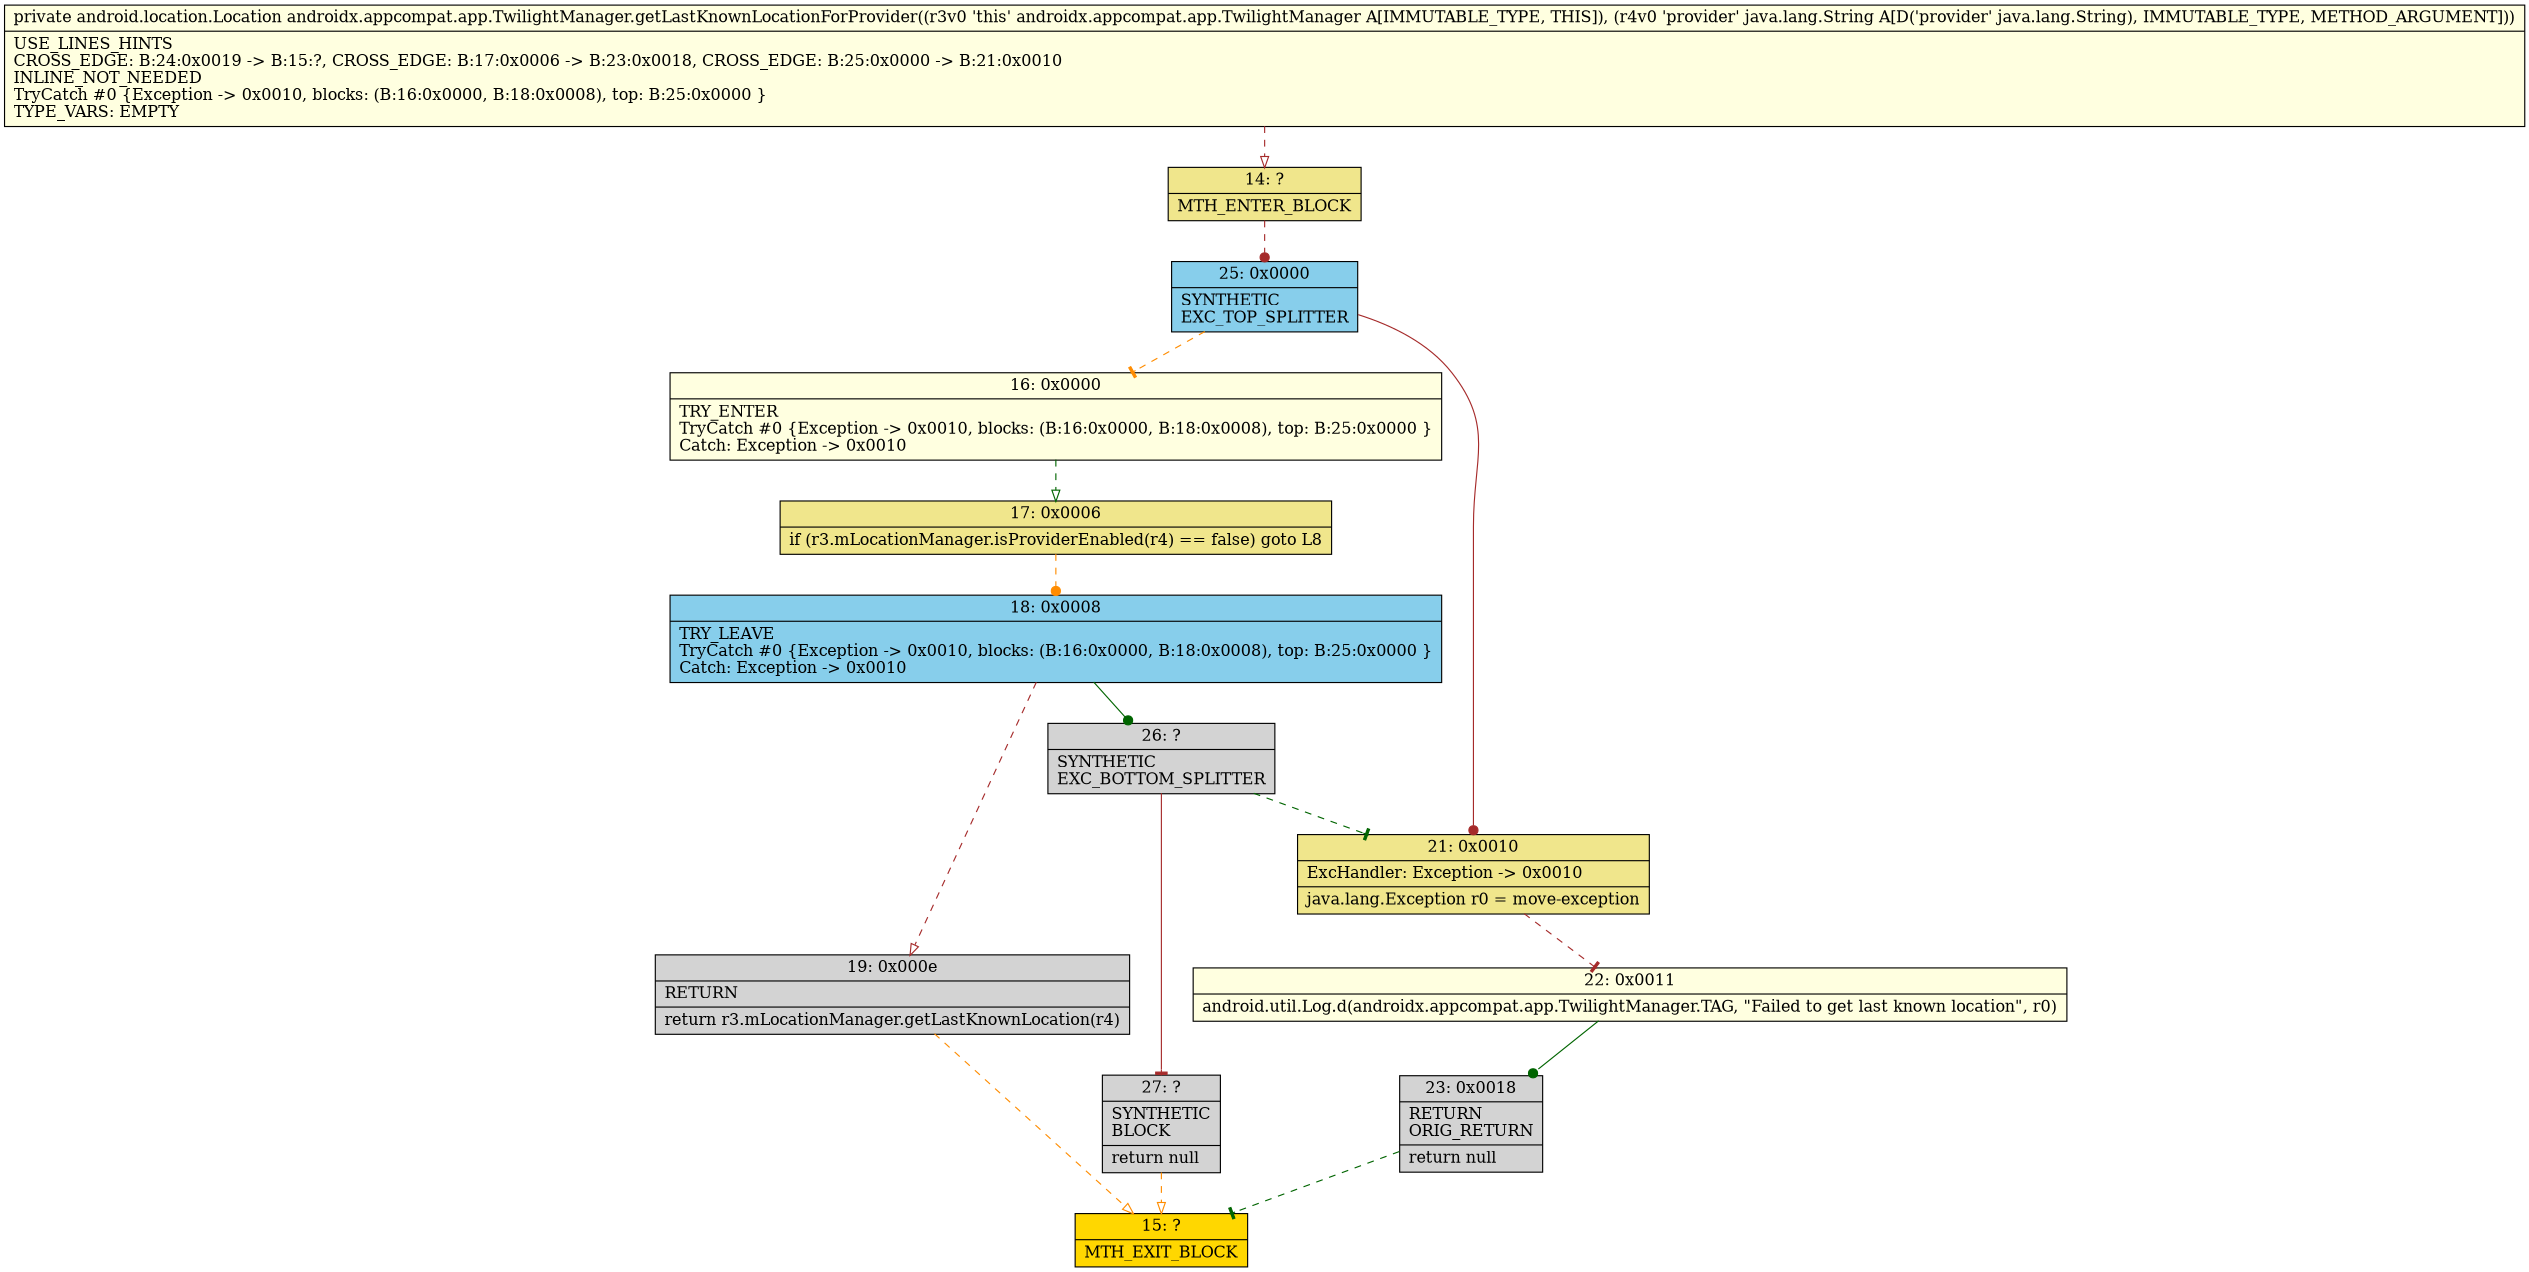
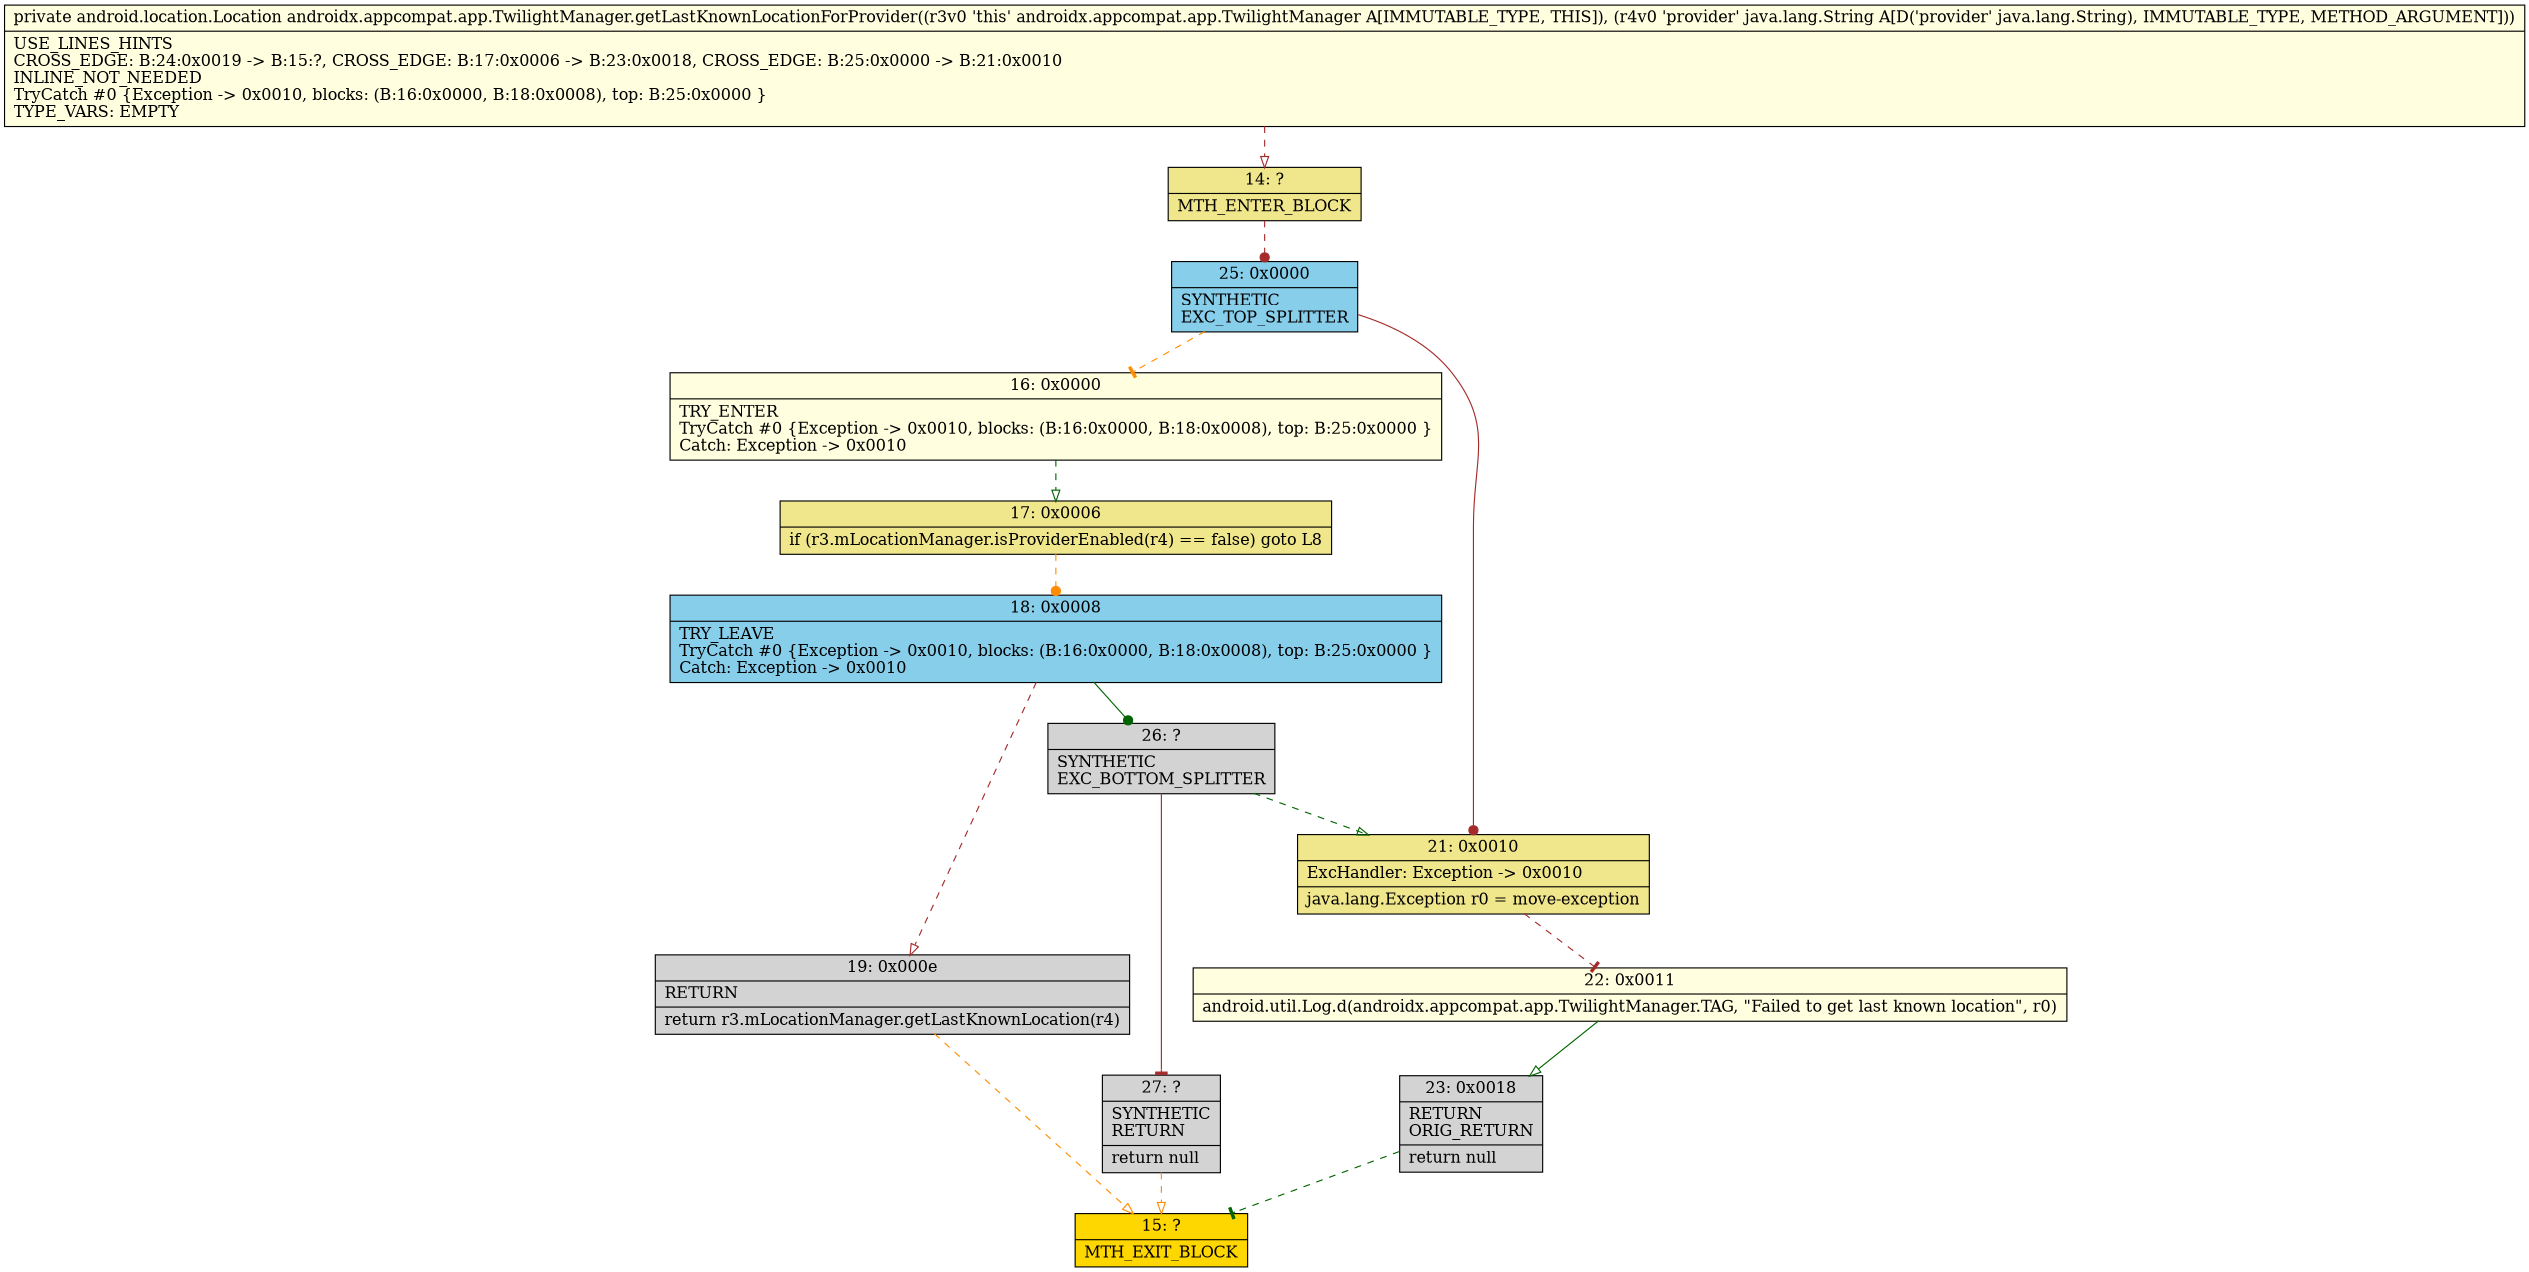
edge "26: ?" -> "21: 0x0010": arrowhead tee -> onormal
edge "22: 0x0011" -> "23: 0x0018": arrowhead dot -> onormal
node "27: ?": text "BLOCK" -> "RETURN"
